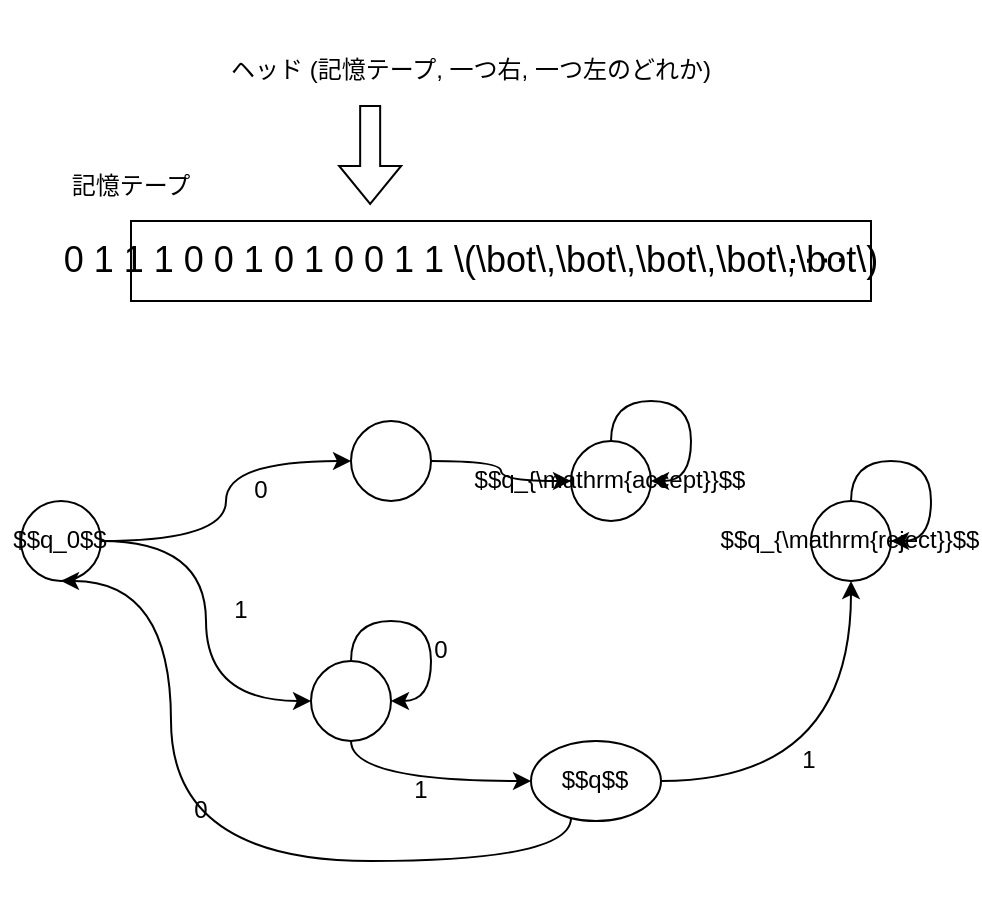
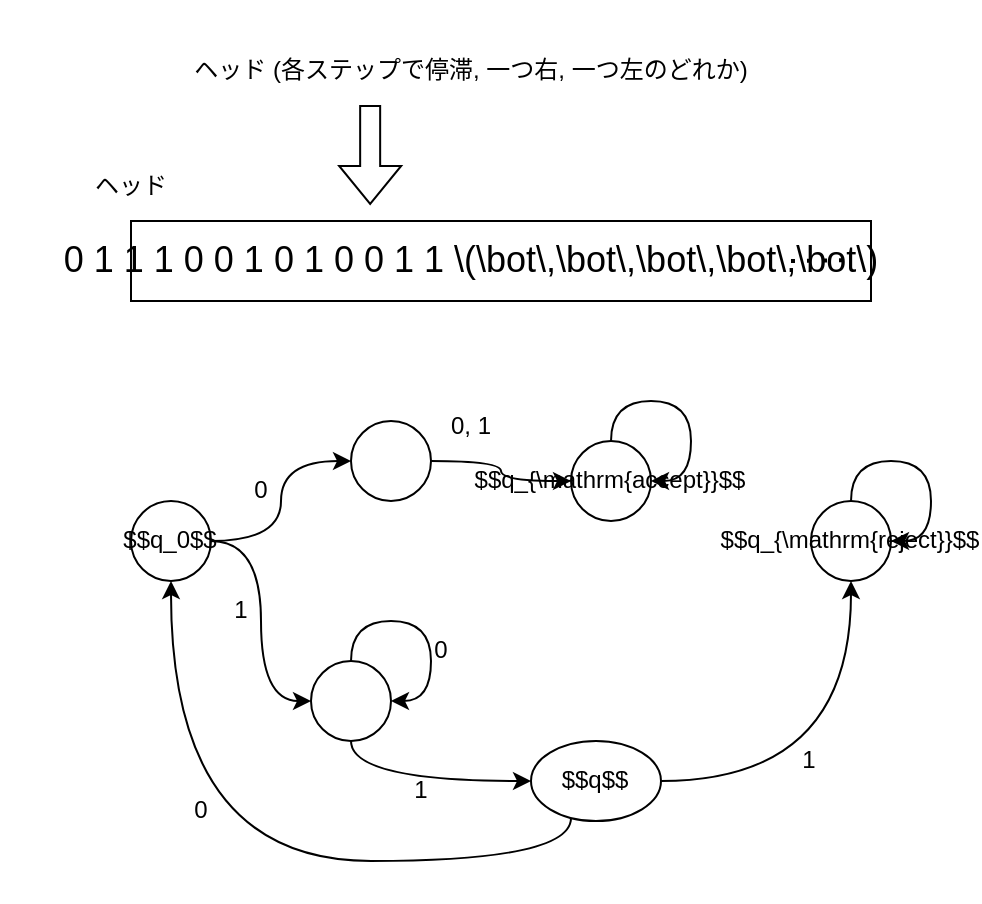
node "ヘッド (記憶テープ, 一つ右, 一つ左のどれか)": label "ヘッド (記憶テープ, 一つ右, 一つ左のどれか)" -> "ヘッド (各ステップで停滞, 一つ右, 一つ左のどれか)"
node "記憶テープ": label "記憶テープ" -> "ヘッド"
node "0, 1": added
node "$$q_0$$": moved (61, 541) -> (171, 541)
